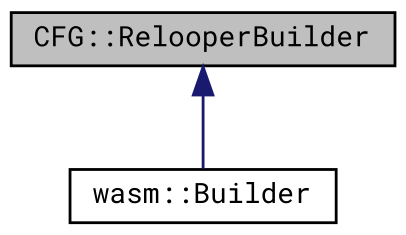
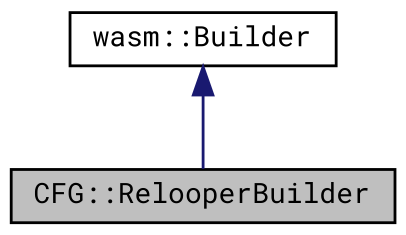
edge "wasm::Builder" -> "CFG::RelooperBuilder": reversed
